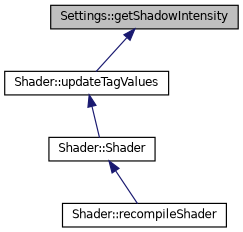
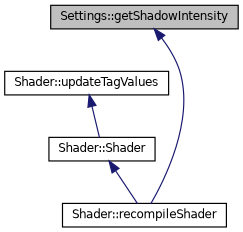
edge "Shader::updateTagValues" -> "Settings::getShadowIntensity": now "Shader::recompileShader" -> "Settings::getShadowIntensity"
